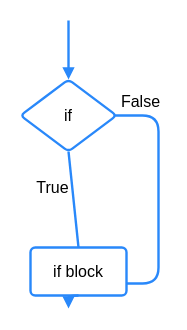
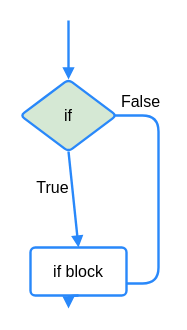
node "if": fillcolor #ffffff -> #d5e8d4
edge "if" -- "if block": arrowhead none -> block
